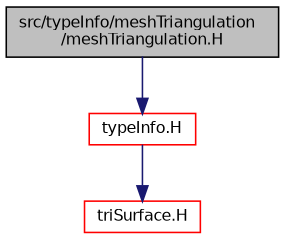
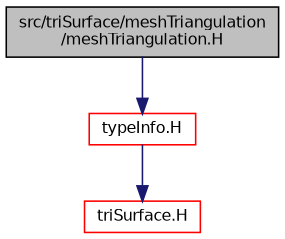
node "src/typeInfo/meshTriangulation /meshTriangulation.H": label "src/typeInfo/meshTriangulation /meshTriangulation.H" -> "src/triSurface/meshTriangulation /meshTriangulation.H"
